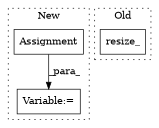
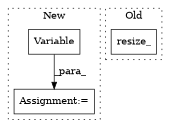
node "Assignment": label "Assignment" -> "Variable"
node "Variable:=": label "Variable:=" -> "Assignment:="
